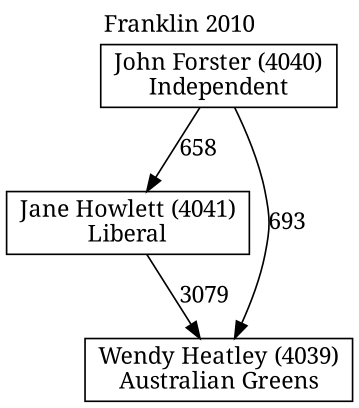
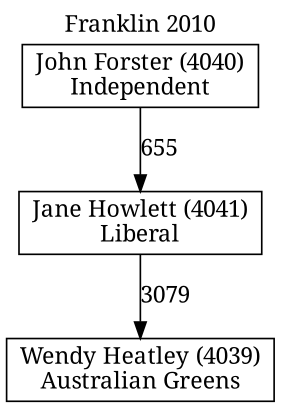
edge "John Forster (4040) Independent" -> "Jane Howlett (4041) Liberal": label "658" -> "655"
edge "John Forster (4040) Independent" -> "Wendy Heatley (4039) Australian Greens": removed, label "693"
